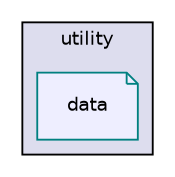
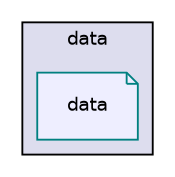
cluster "utility": label "utility" -> "data"
